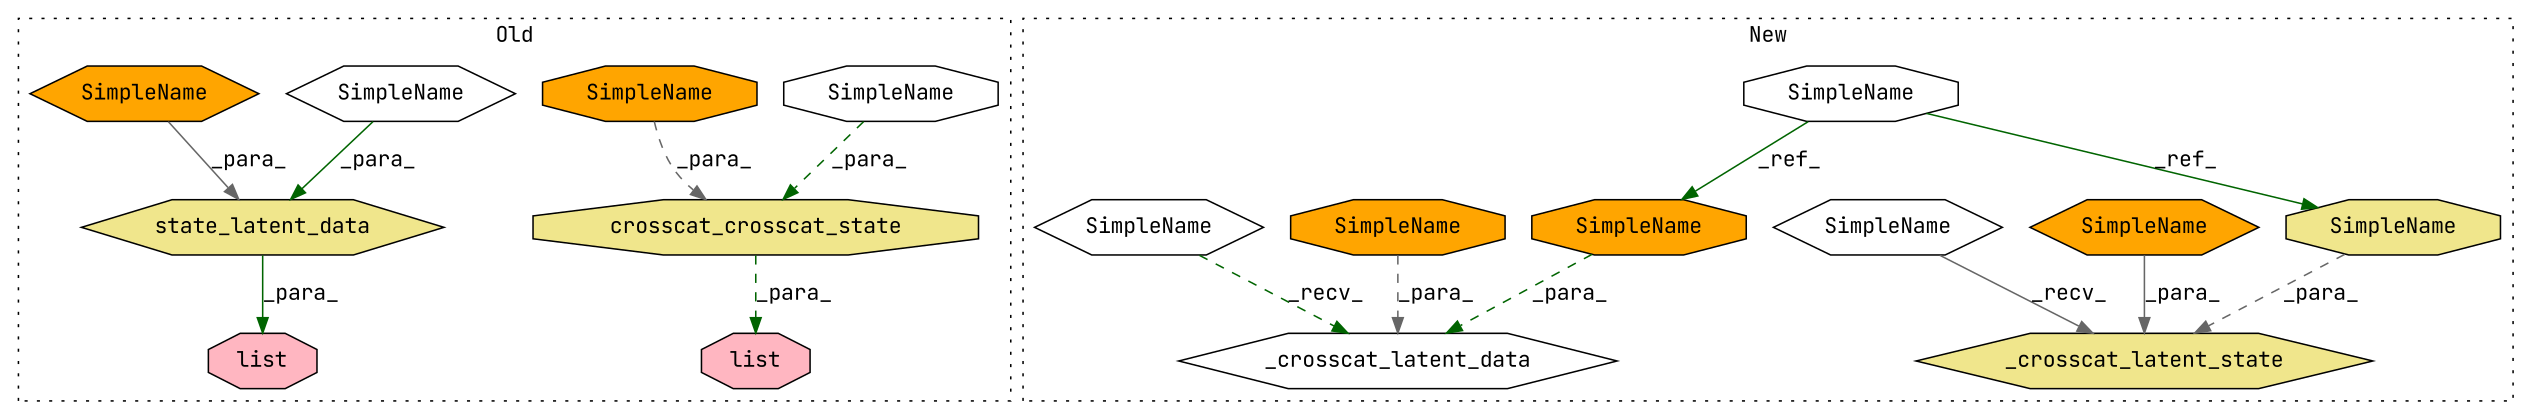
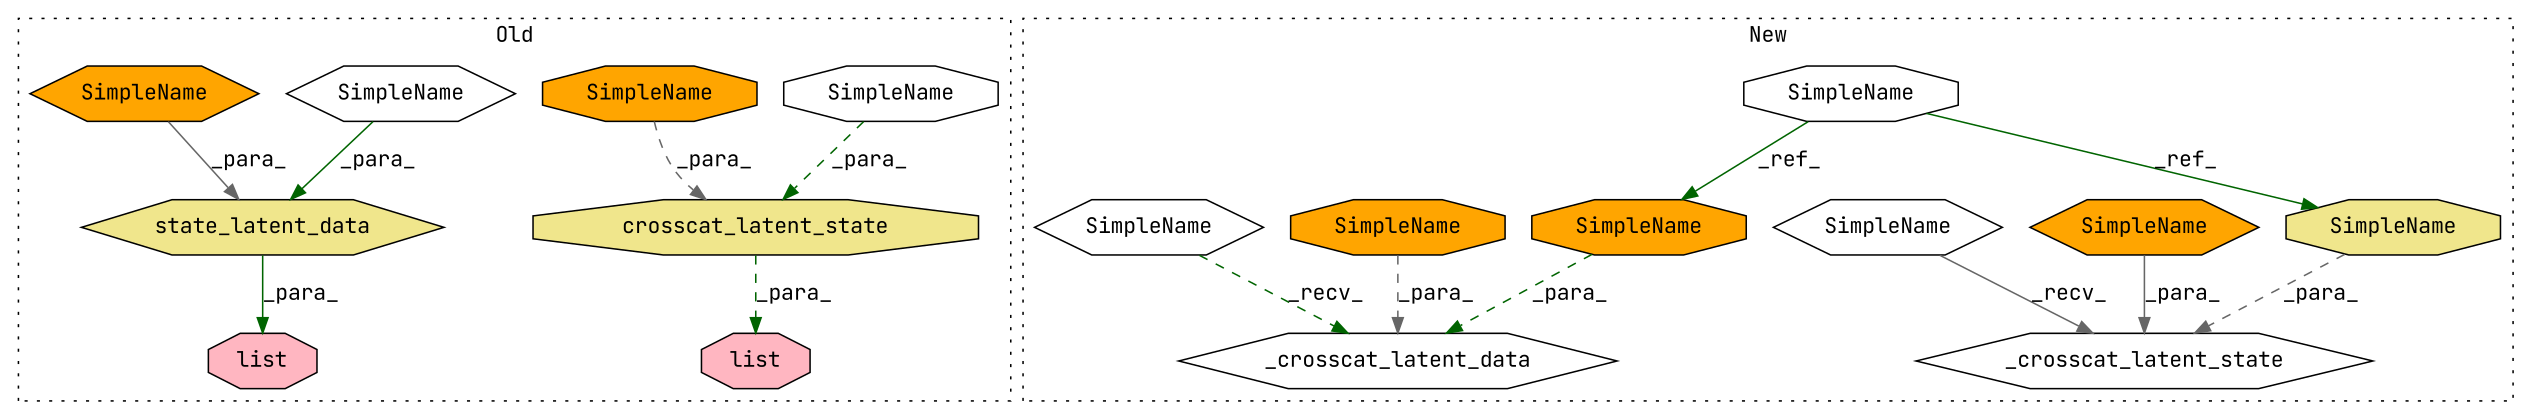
node "crosscat_crosscat_state": label "crosscat_crosscat_state" -> "crosscat_latent_state"
node "_crosscat_latent_state": fillcolor khaki -> white
